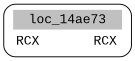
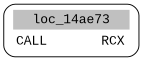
node "loc_14ae73": text "RCX       RCX" -> "CALL       RCX"
